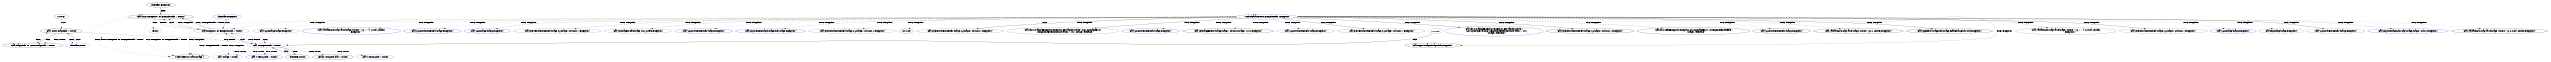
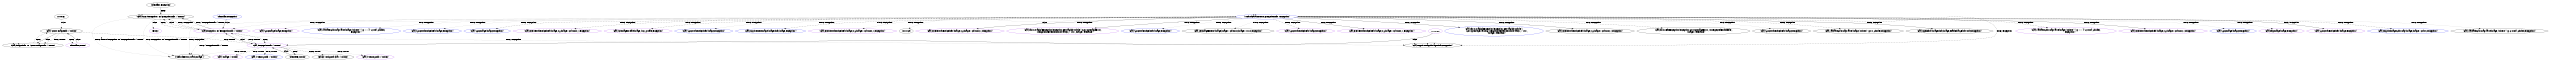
edge "(Call,assert(exception != (ExceptionInfo *) NULL))" -> "(Call,exception != (ExceptionInfo *) NULL)": label "NULL: " -> "CFG: "
edge "(Call,exception != (ExceptionInfo *) NULL)" -> "(Call,(Image *) NULL)": now "(Call,exception != (ExceptionInfo *) NULL)" -> "(Call,AcquireImage(image_info,exception))"
